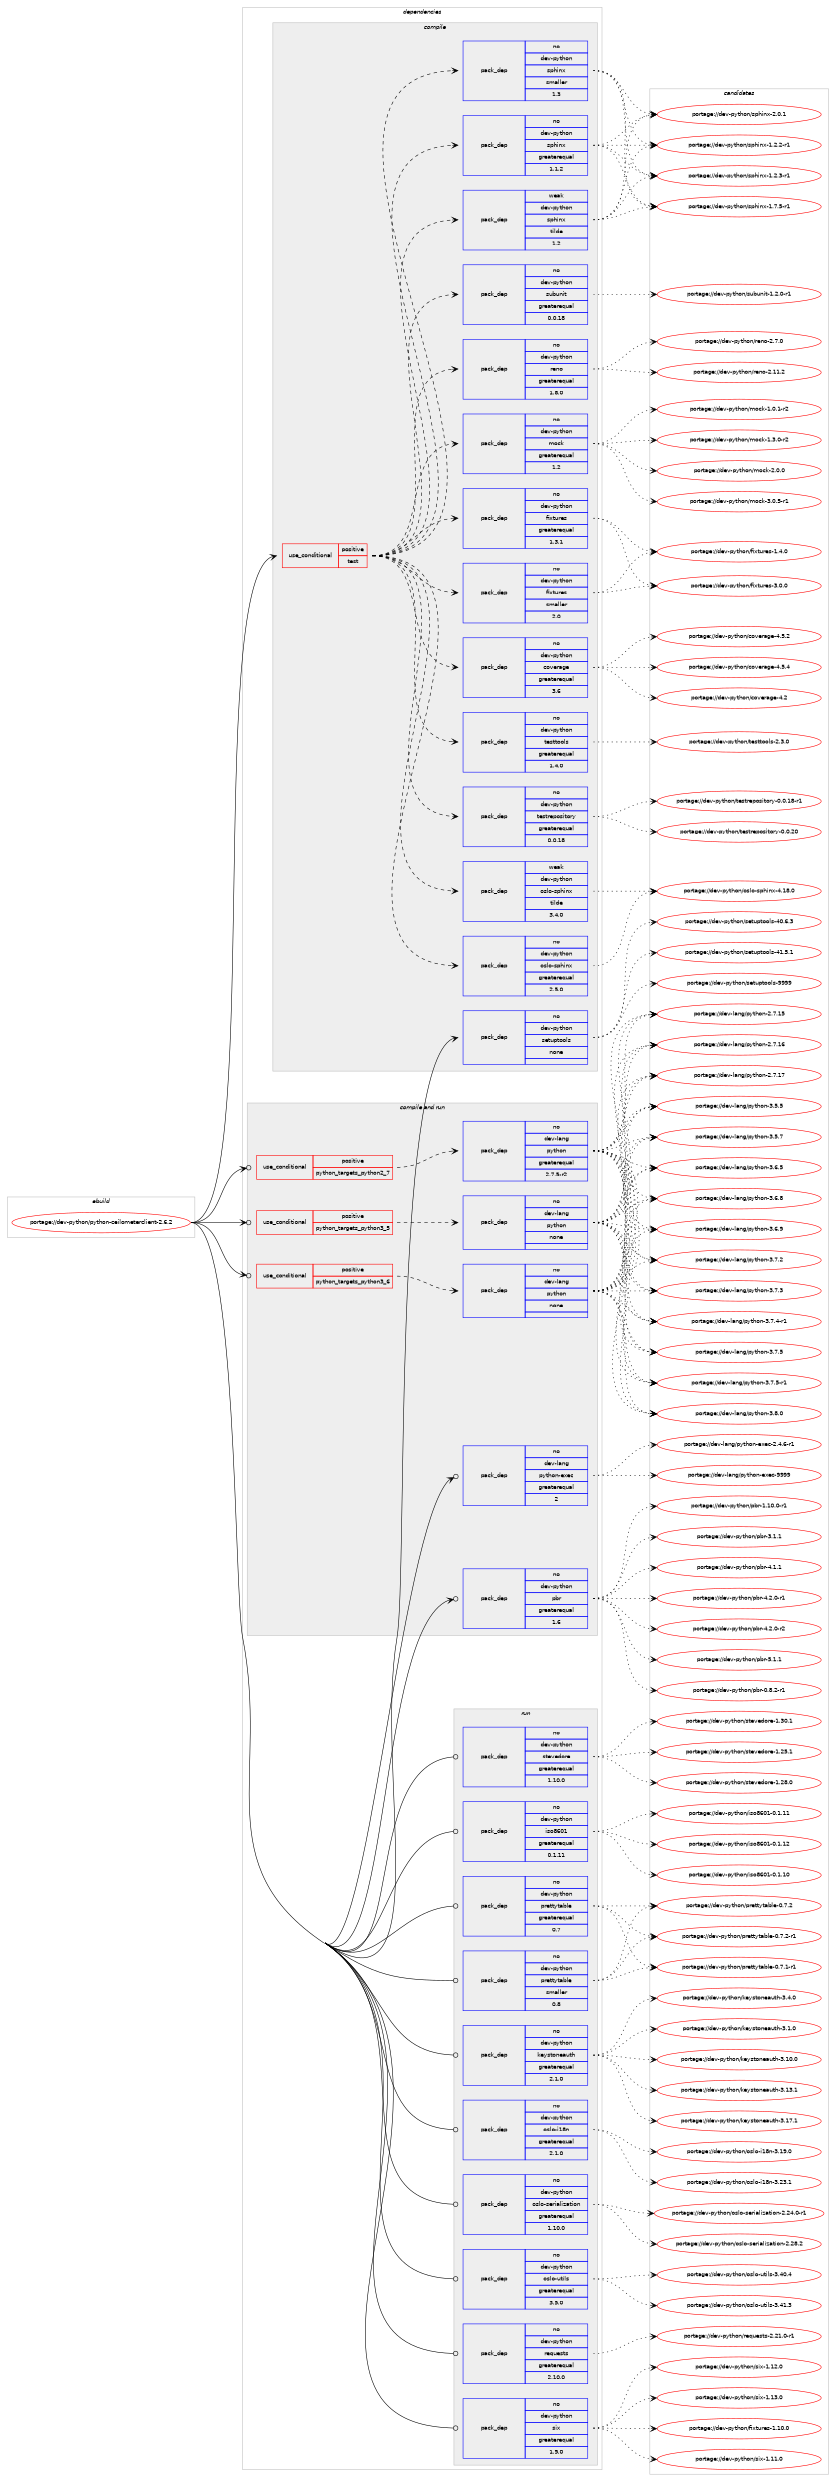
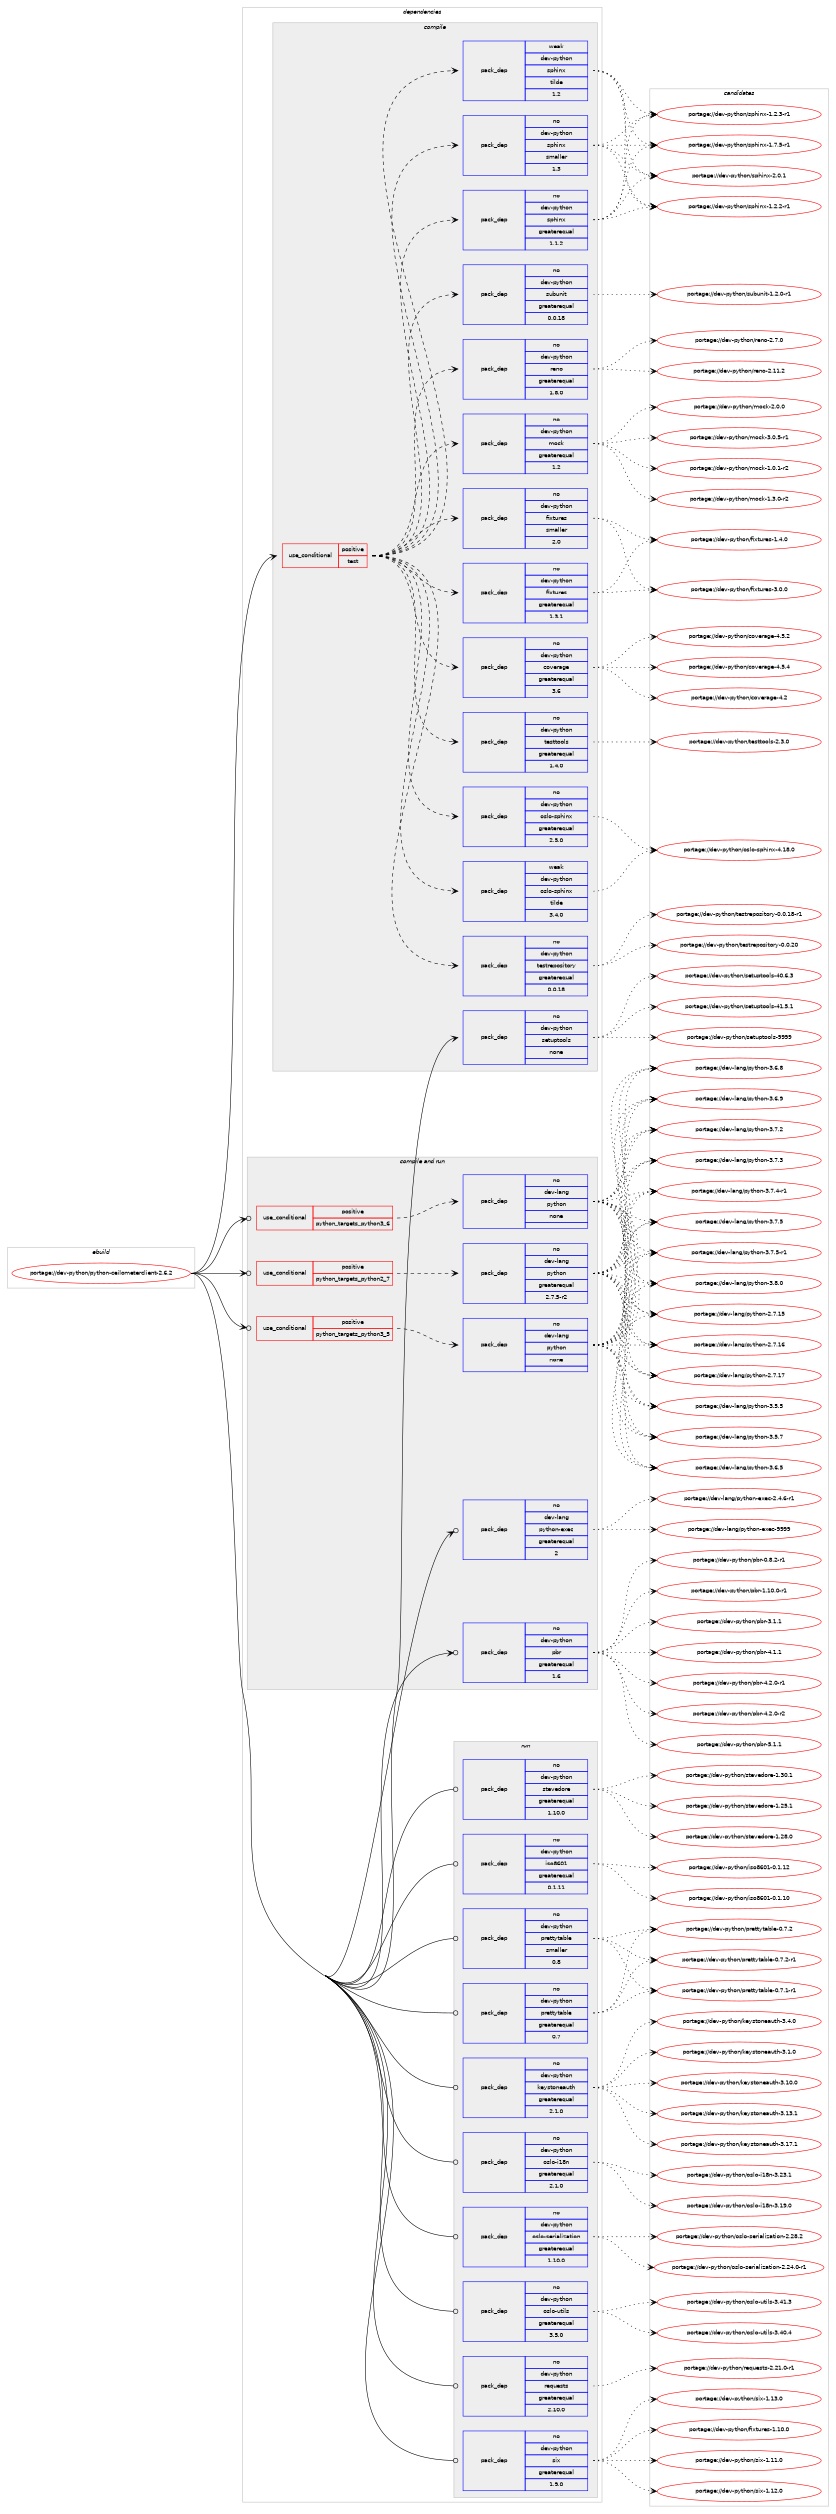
node "portage://dev-python/iso8601-0.1.11": removed
